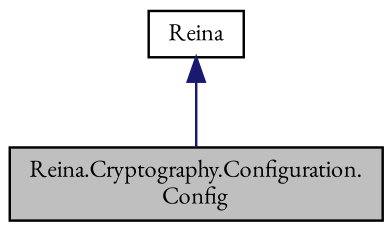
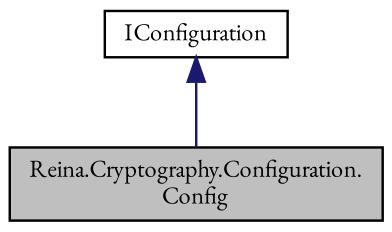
node "Reina": label "Reina" -> "IConfiguration"
